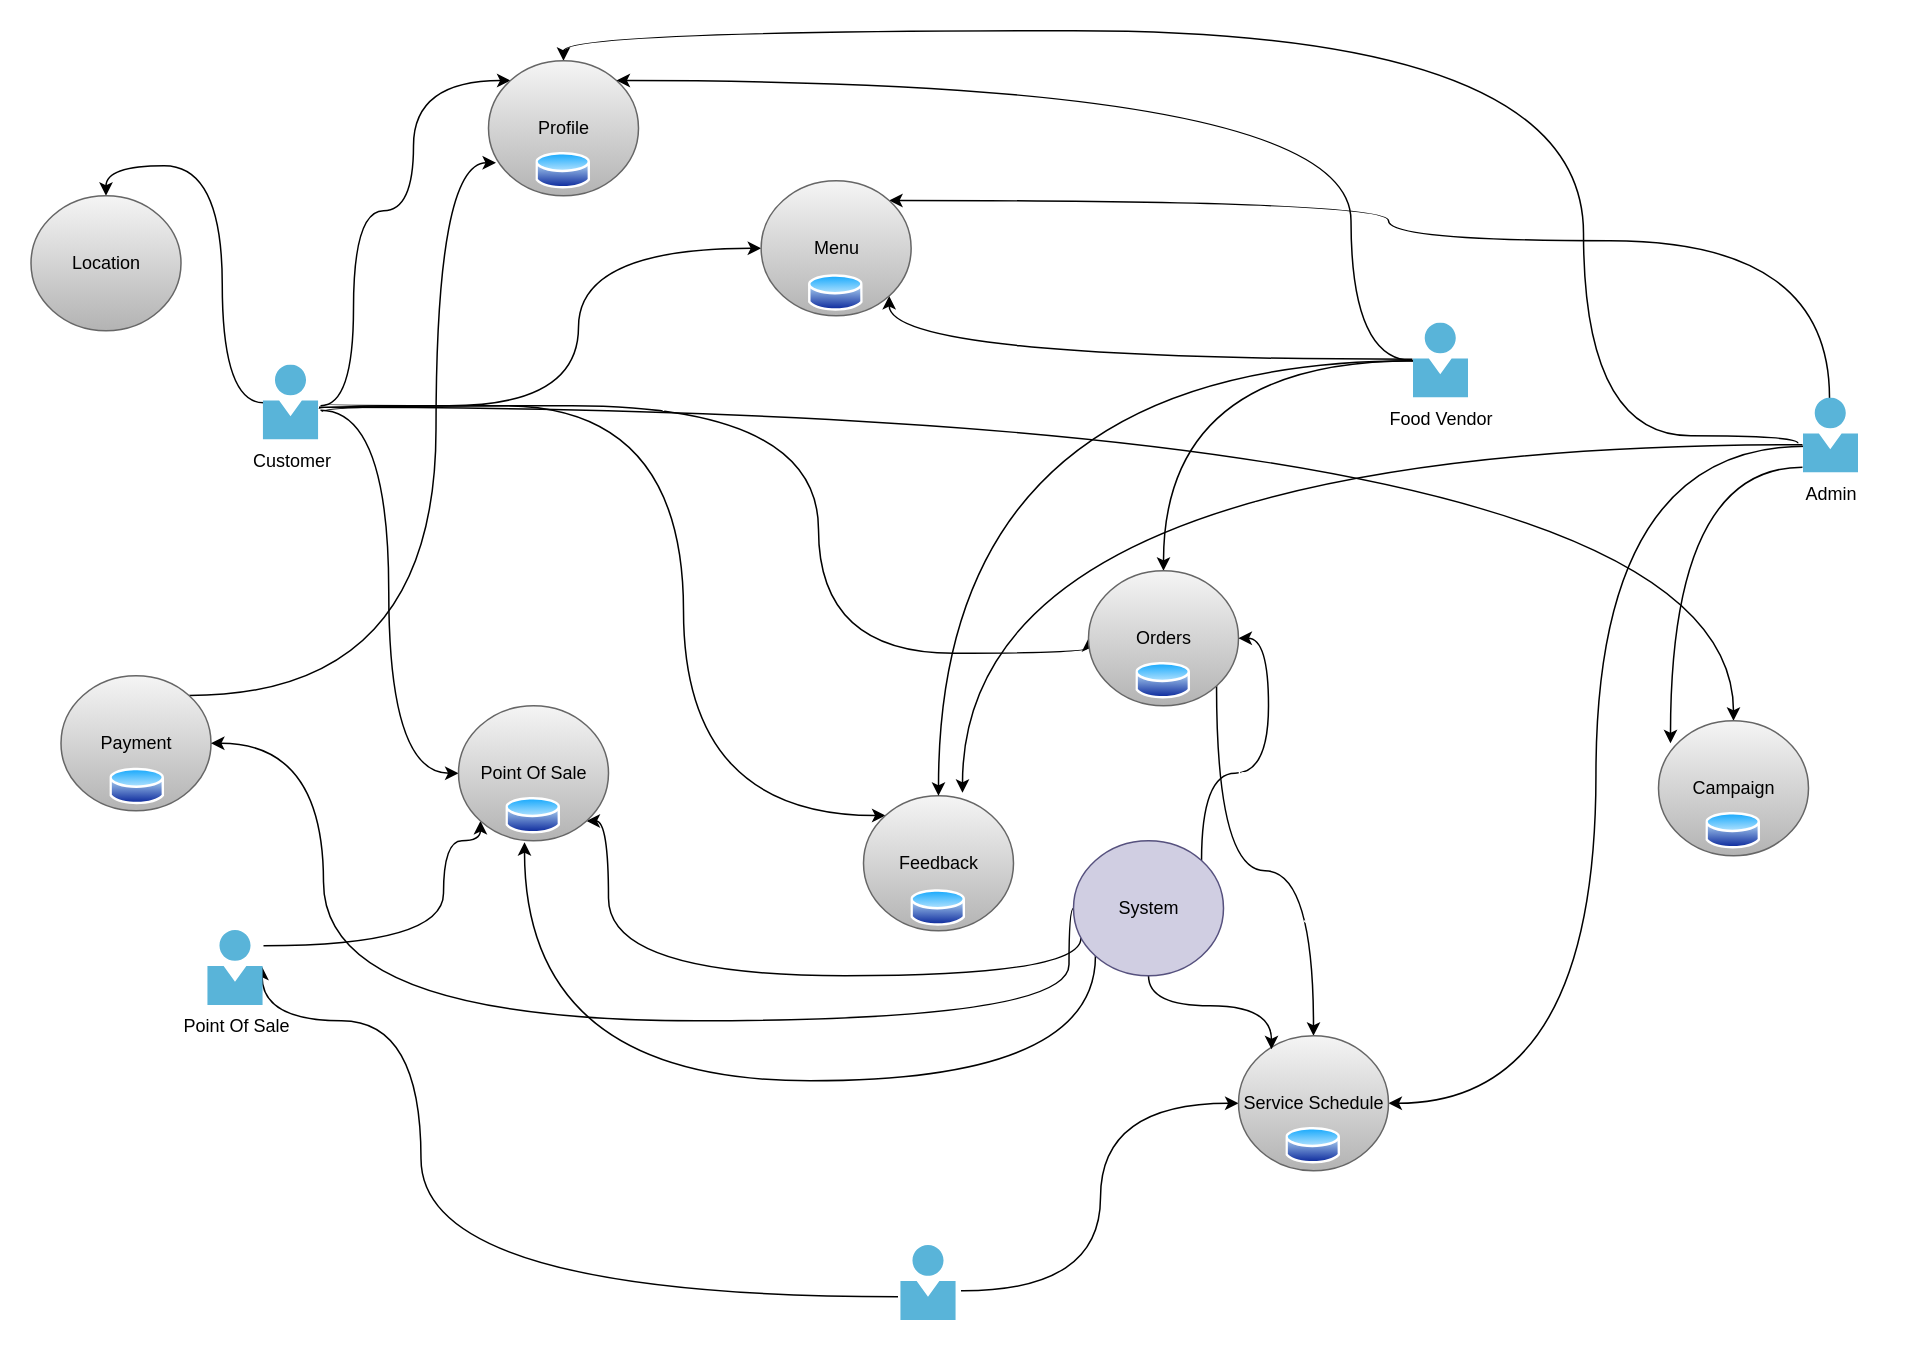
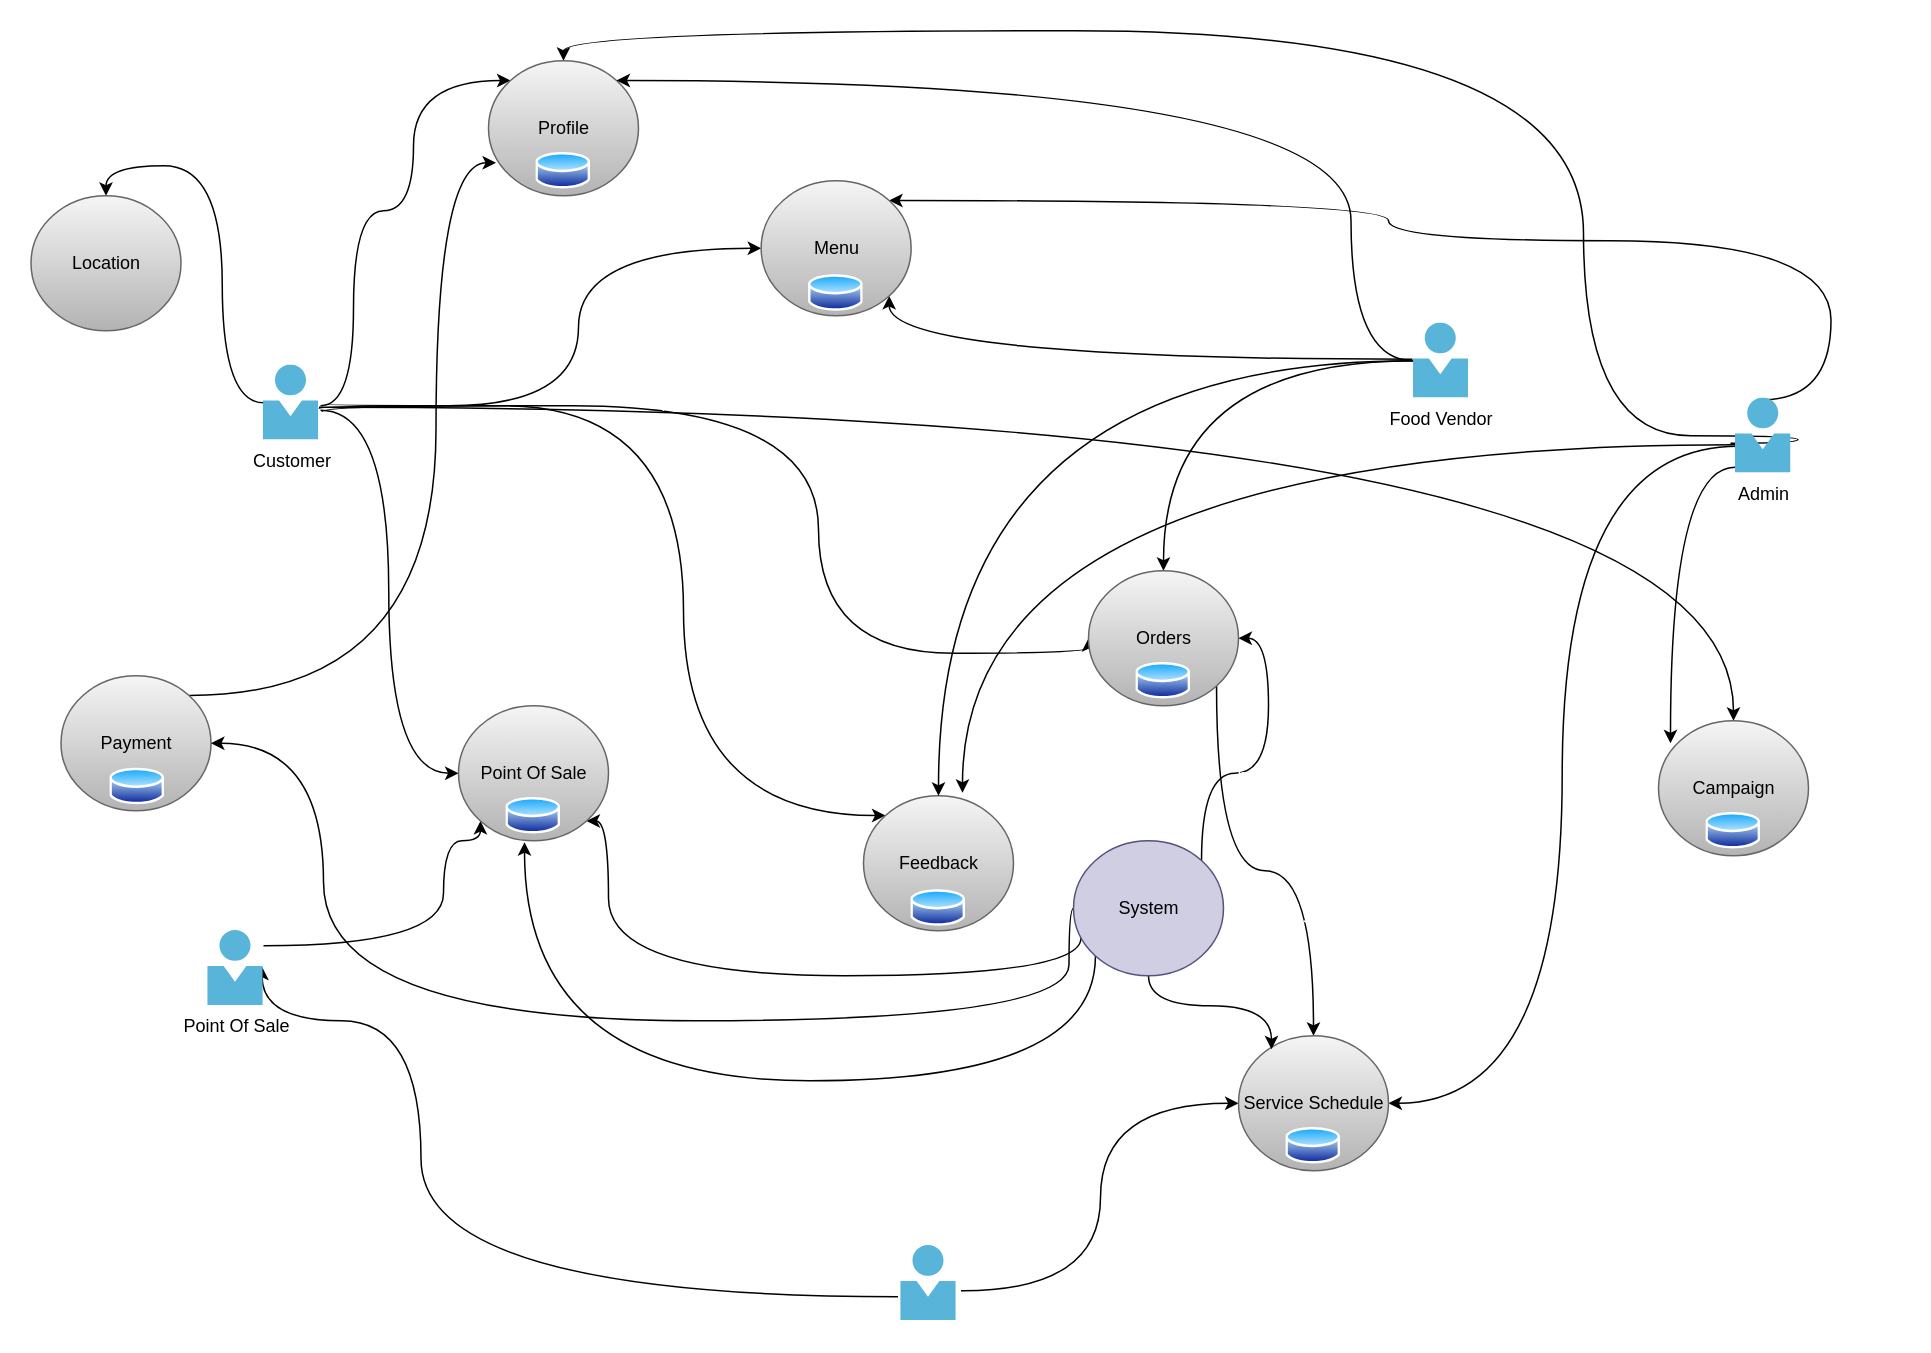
node "Admin": moved (1831, 436) -> (1763, 436)
